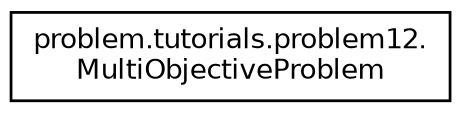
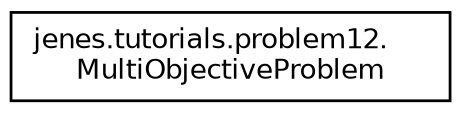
node "problem.tutorials.problem12. MultiObjectiveProblem": label "problem.tutorials.problem12. MultiObjectiveProblem" -> "jenes.tutorials.problem12. MultiObjectiveProblem"
